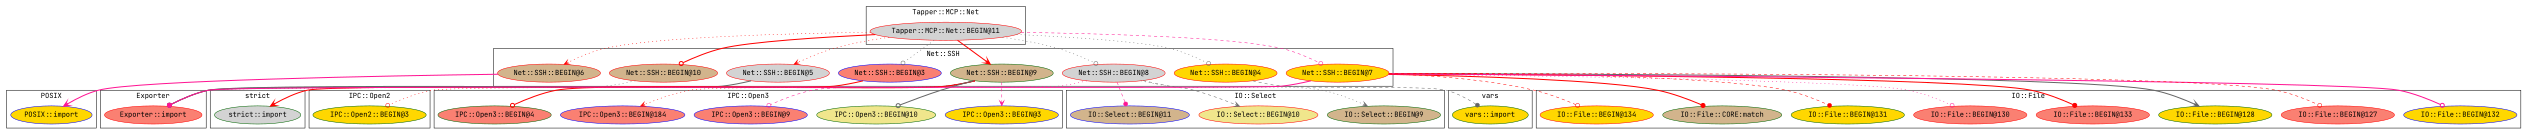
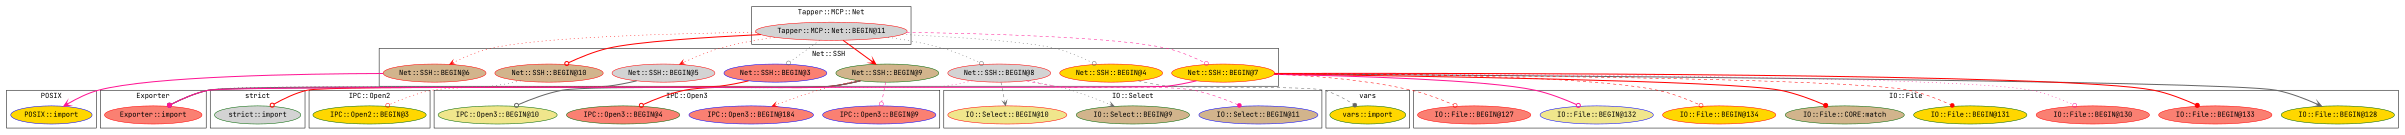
edge "Net::SSH::BEGIN@3" -> "strict::import": arrowhead vee -> odot
node "IPC::Open3::BEGIN@3": removed
node "IO::File::BEGIN@132": fillcolor gold -> khaki
